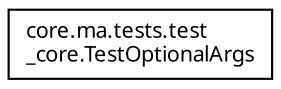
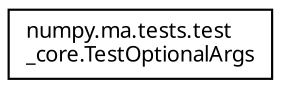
node "core.ma.tests.test _core.TestOptionalArgs": label "core.ma.tests.test _core.TestOptionalArgs" -> "numpy.ma.tests.test _core.TestOptionalArgs"
